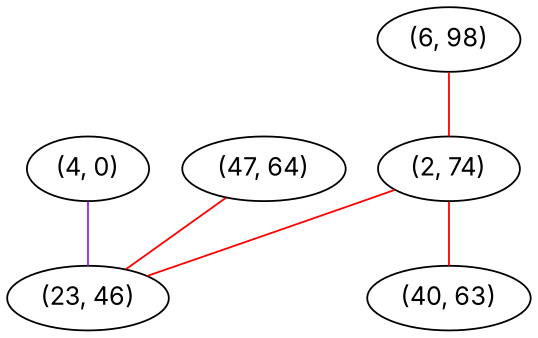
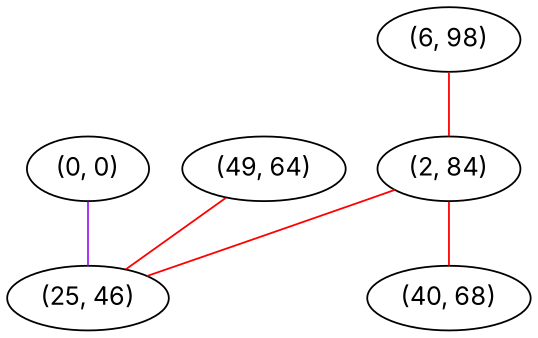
node "(4, 0)": label "(4, 0)" -> "(0, 0)"
node "(47, 64)": label "(47, 64)" -> "(49, 64)"
node "(2, 74)": label "(2, 74)" -> "(2, 84)"
node "(23, 46)": label "(23, 46)" -> "(25, 46)"
node "(40, 63)": label "(40, 63)" -> "(40, 68)"
